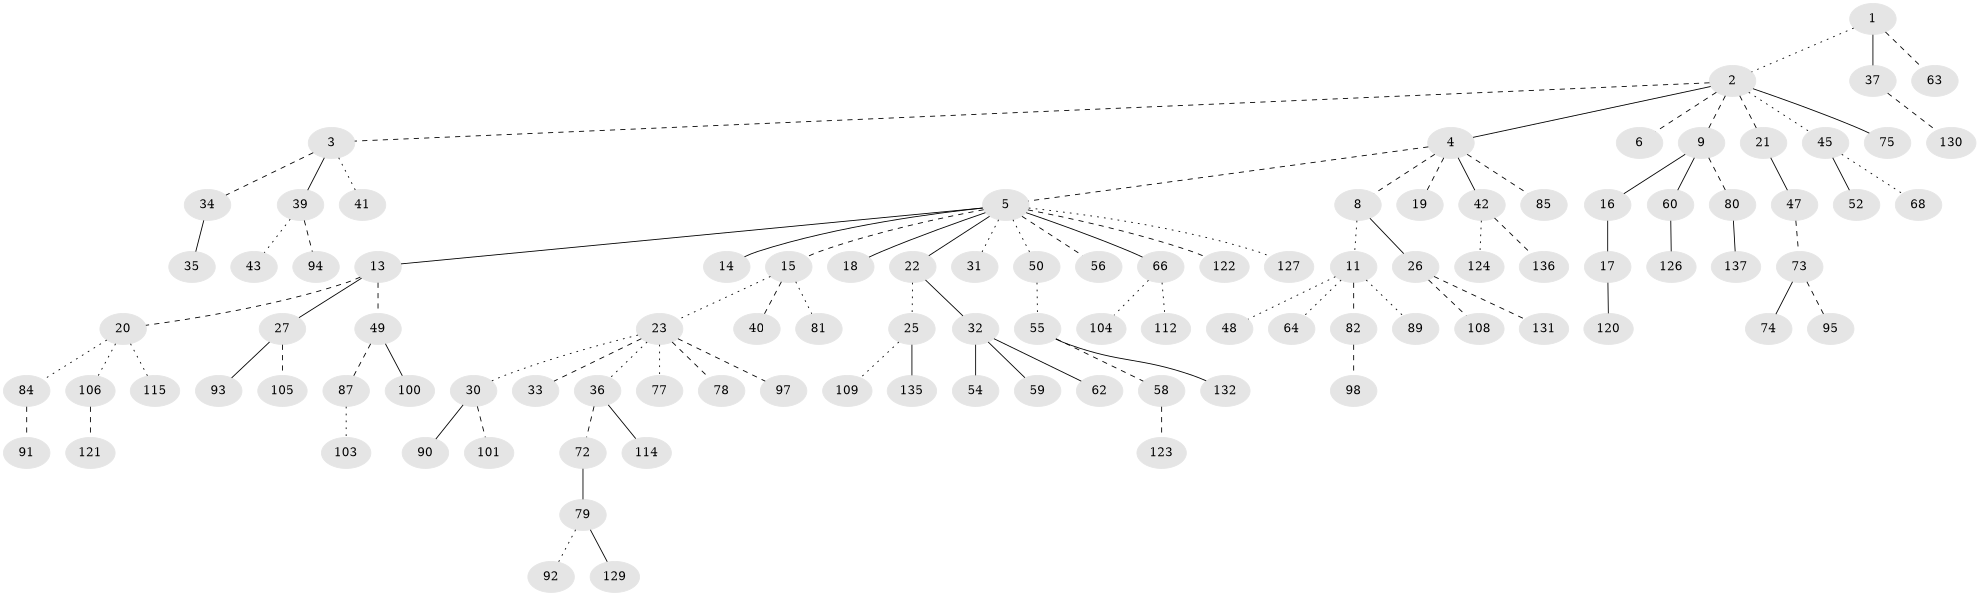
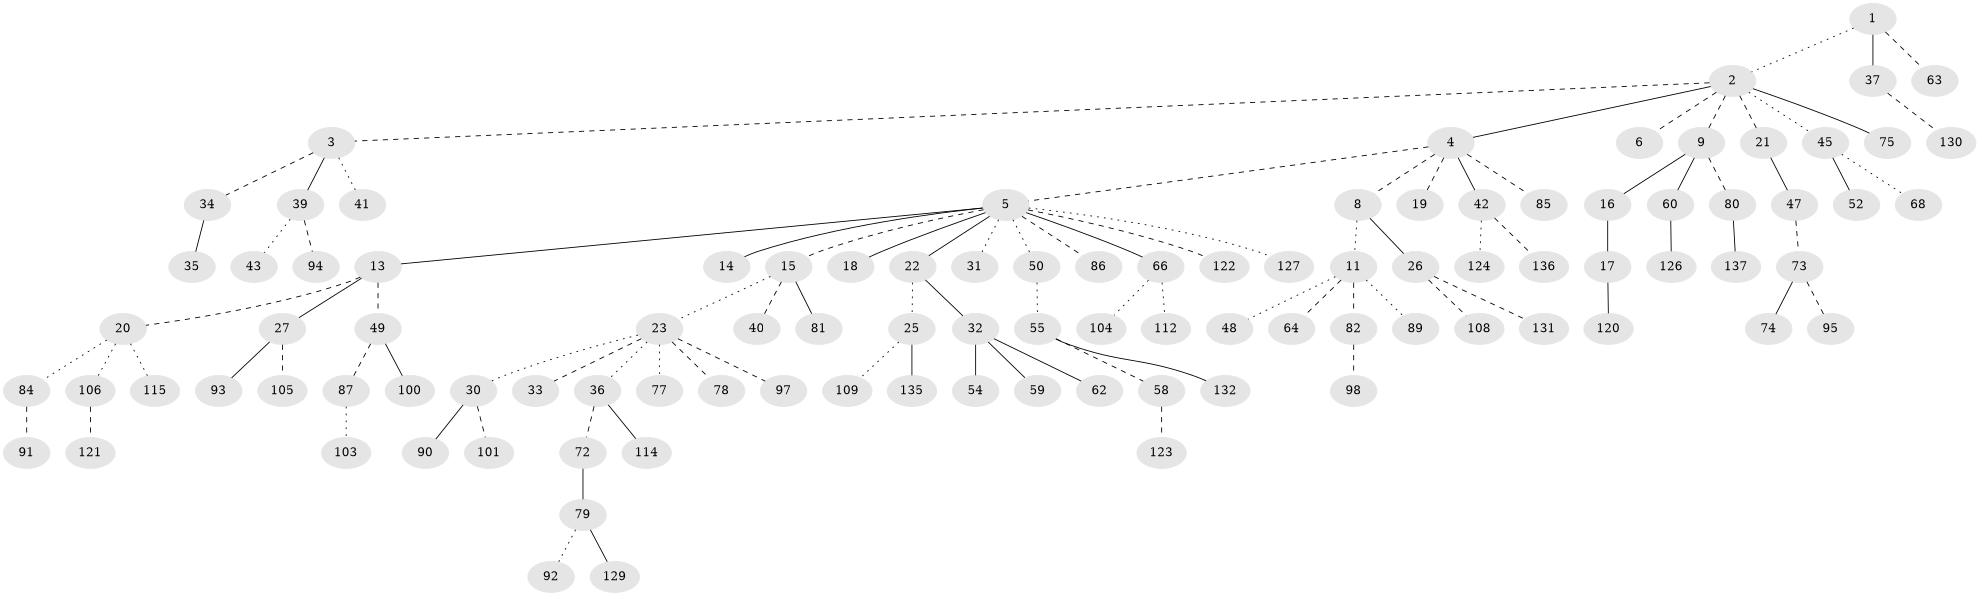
node "56": label "56" -> "86"
edge "15" -- "81": style dotted -> solid
edge "11" -- "64": style dotted -> dashed
